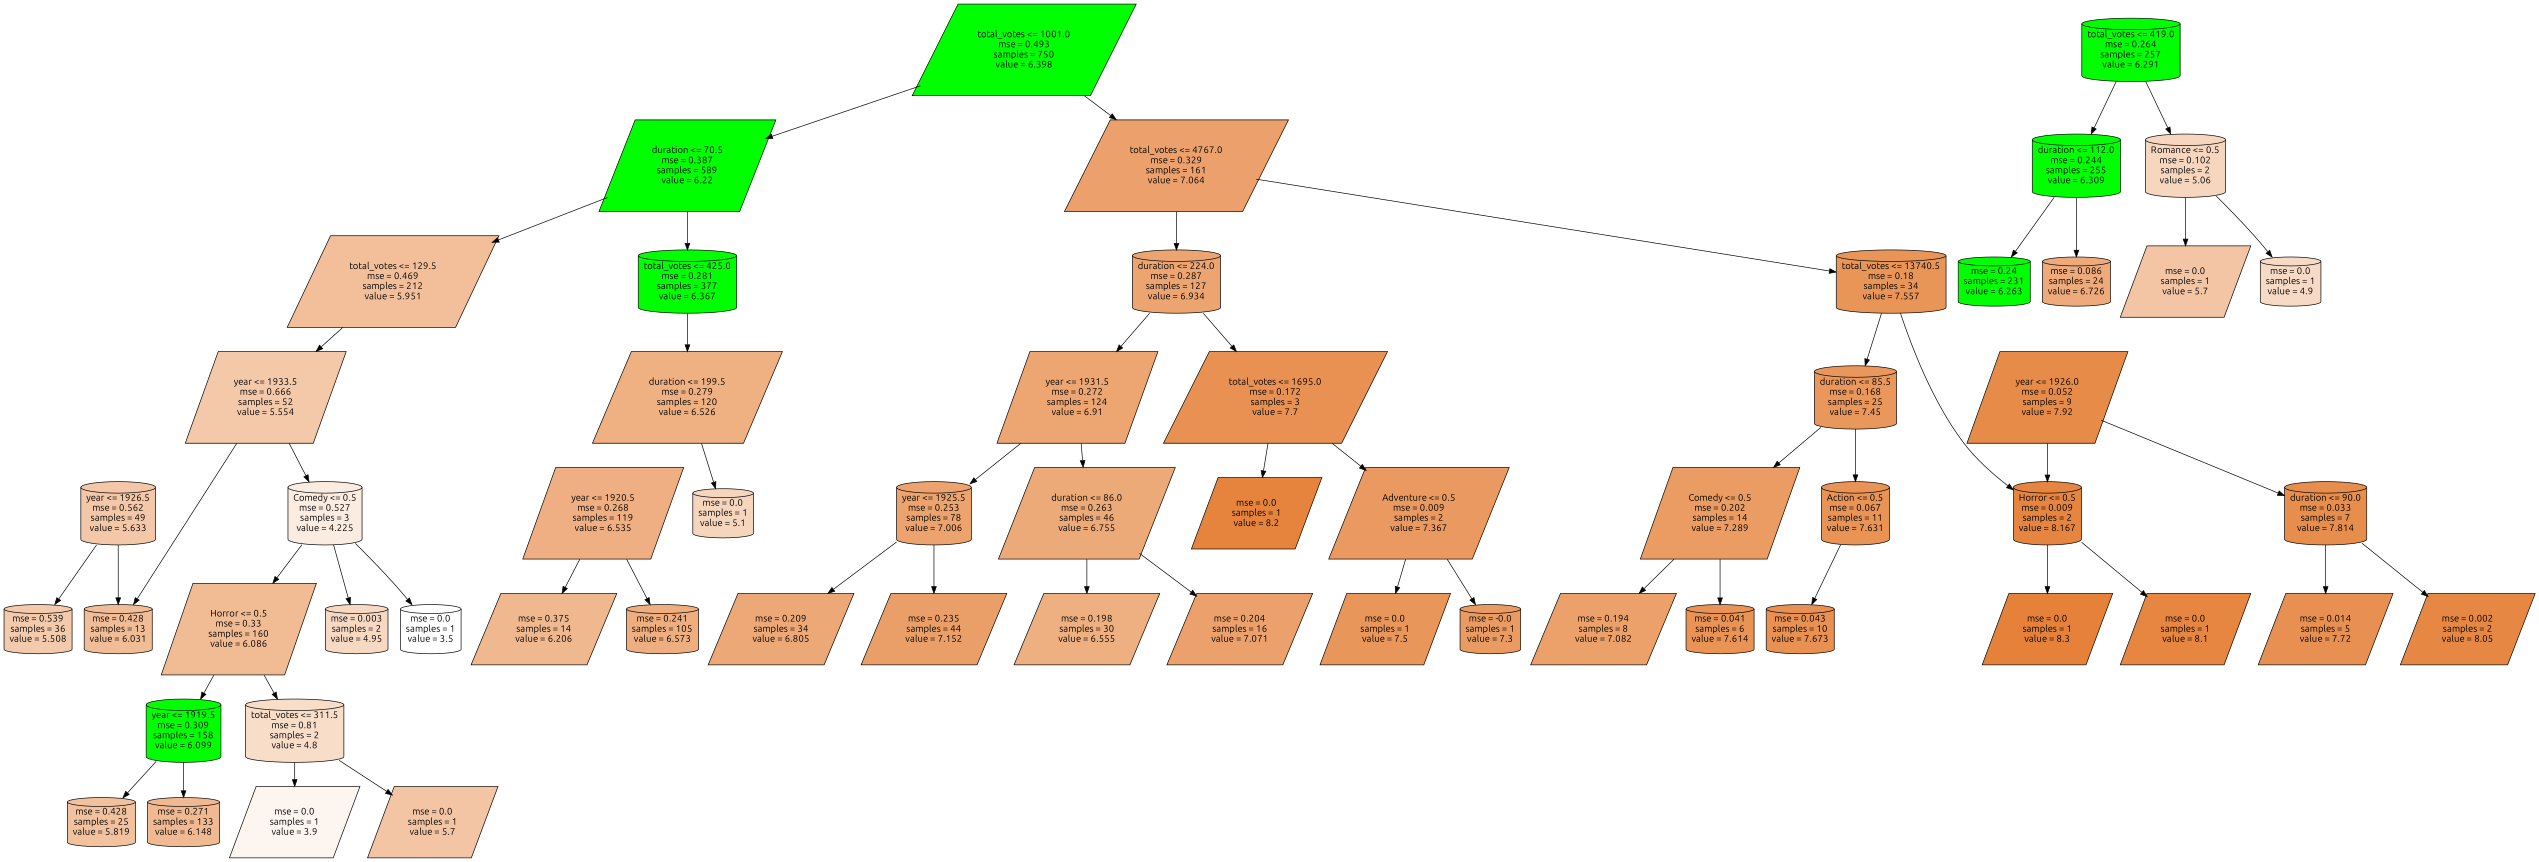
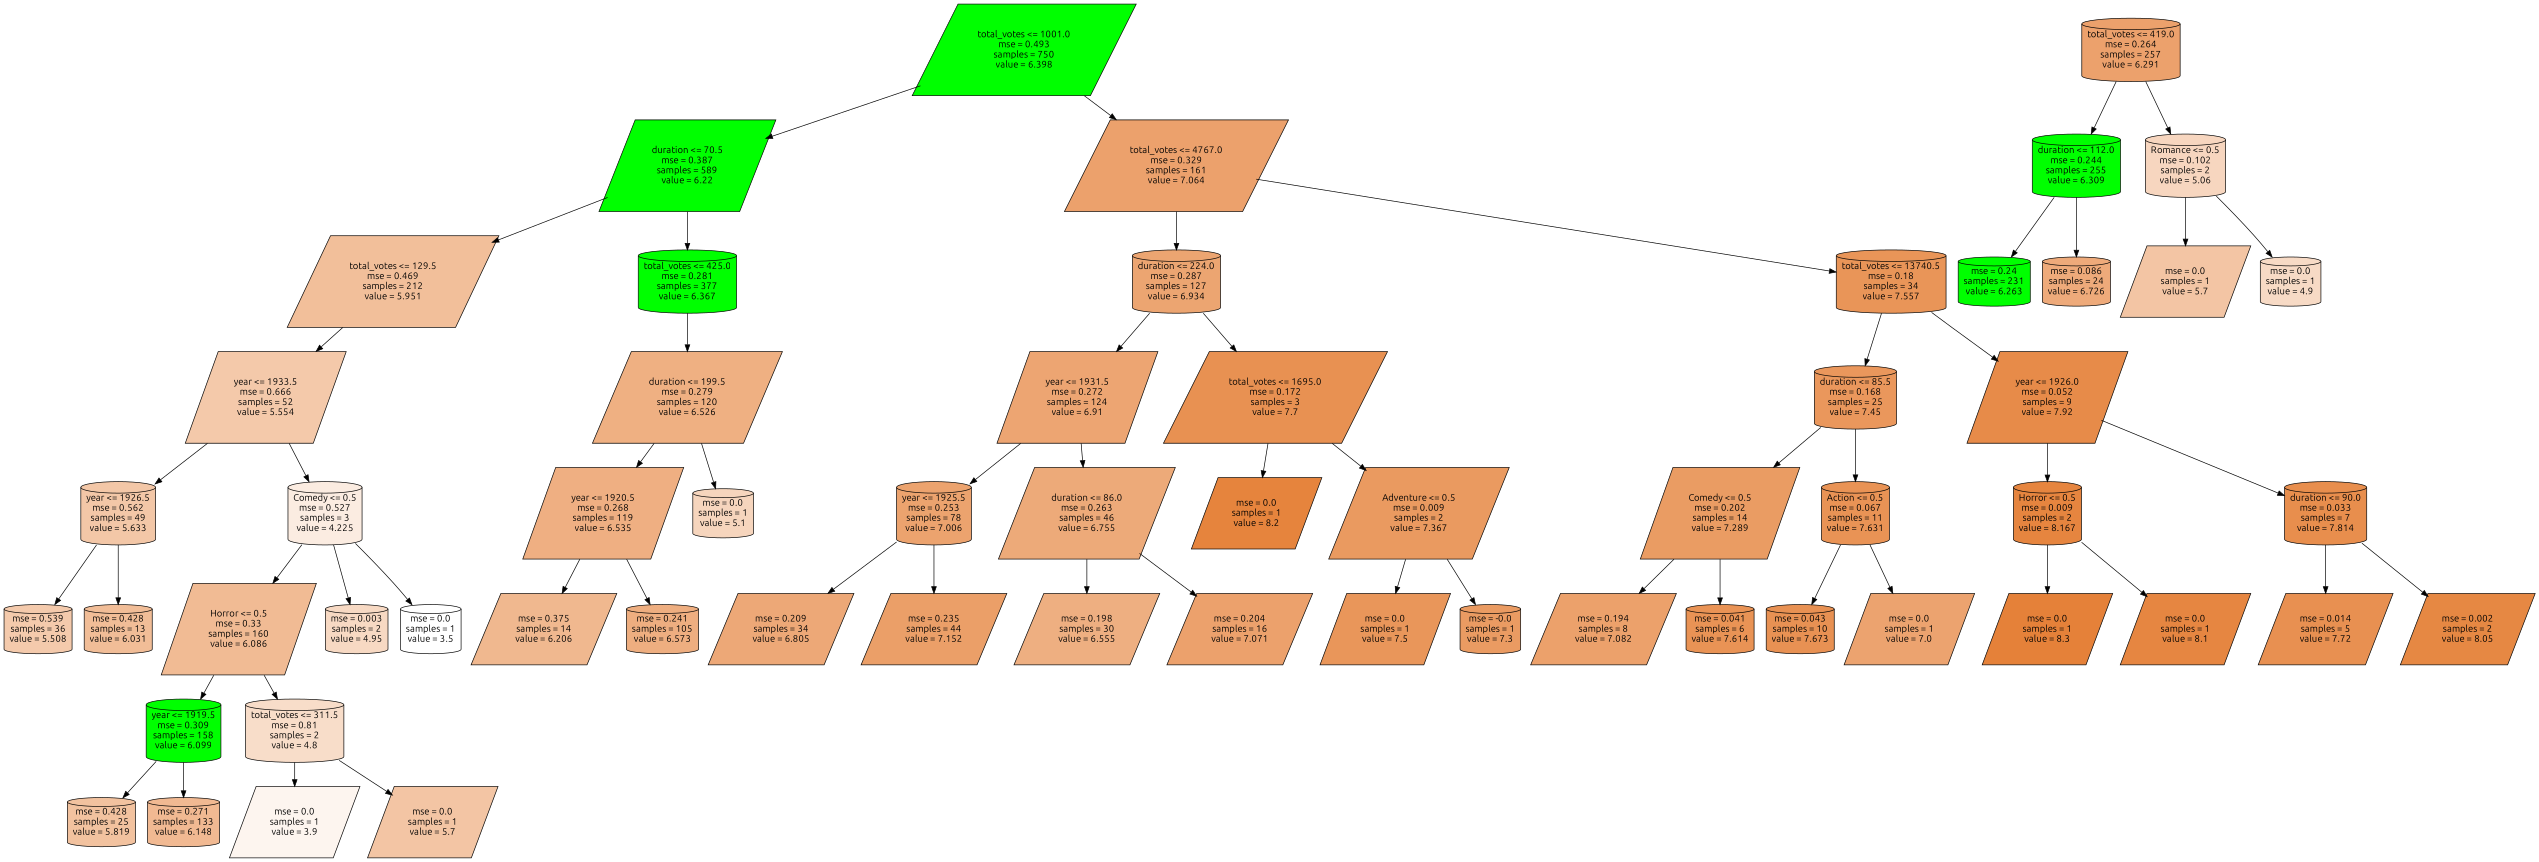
node "total_votes <= 419.0 mse = 0.264 samples = 257 value = 6.291": fillcolor green -> #eca16c
edge "total_votes <= 13740.5 mse = 0.18 samples = 34 value = 7.557" -> "Horror <= 0.5 mse = 0.009 samples = 2 value = 8.167": now "total_votes <= 13740.5 mse = 0.18 samples = 34 value = 7.557" -> "year <= 1926.0 mse = 0.052 samples = 9 value = 7.92"
edge "duration <= 199.5 mse = 0.279 samples = 120 value = 6.526" -> "year <= 1920.5 mse = 0.268 samples = 119 value = 6.535": added
edge "year <= 1933.5 mse = 0.666 samples = 52 value = 5.554" -> "mse = 0.428 samples = 13 value = 6.031": now "year <= 1933.5 mse = 0.666 samples = 52 value = 5.554" -> "year <= 1926.5 mse = 0.562 samples = 49 value = 5.633"
node "mse = 0.0 samples = 1 value = 7.0": added
